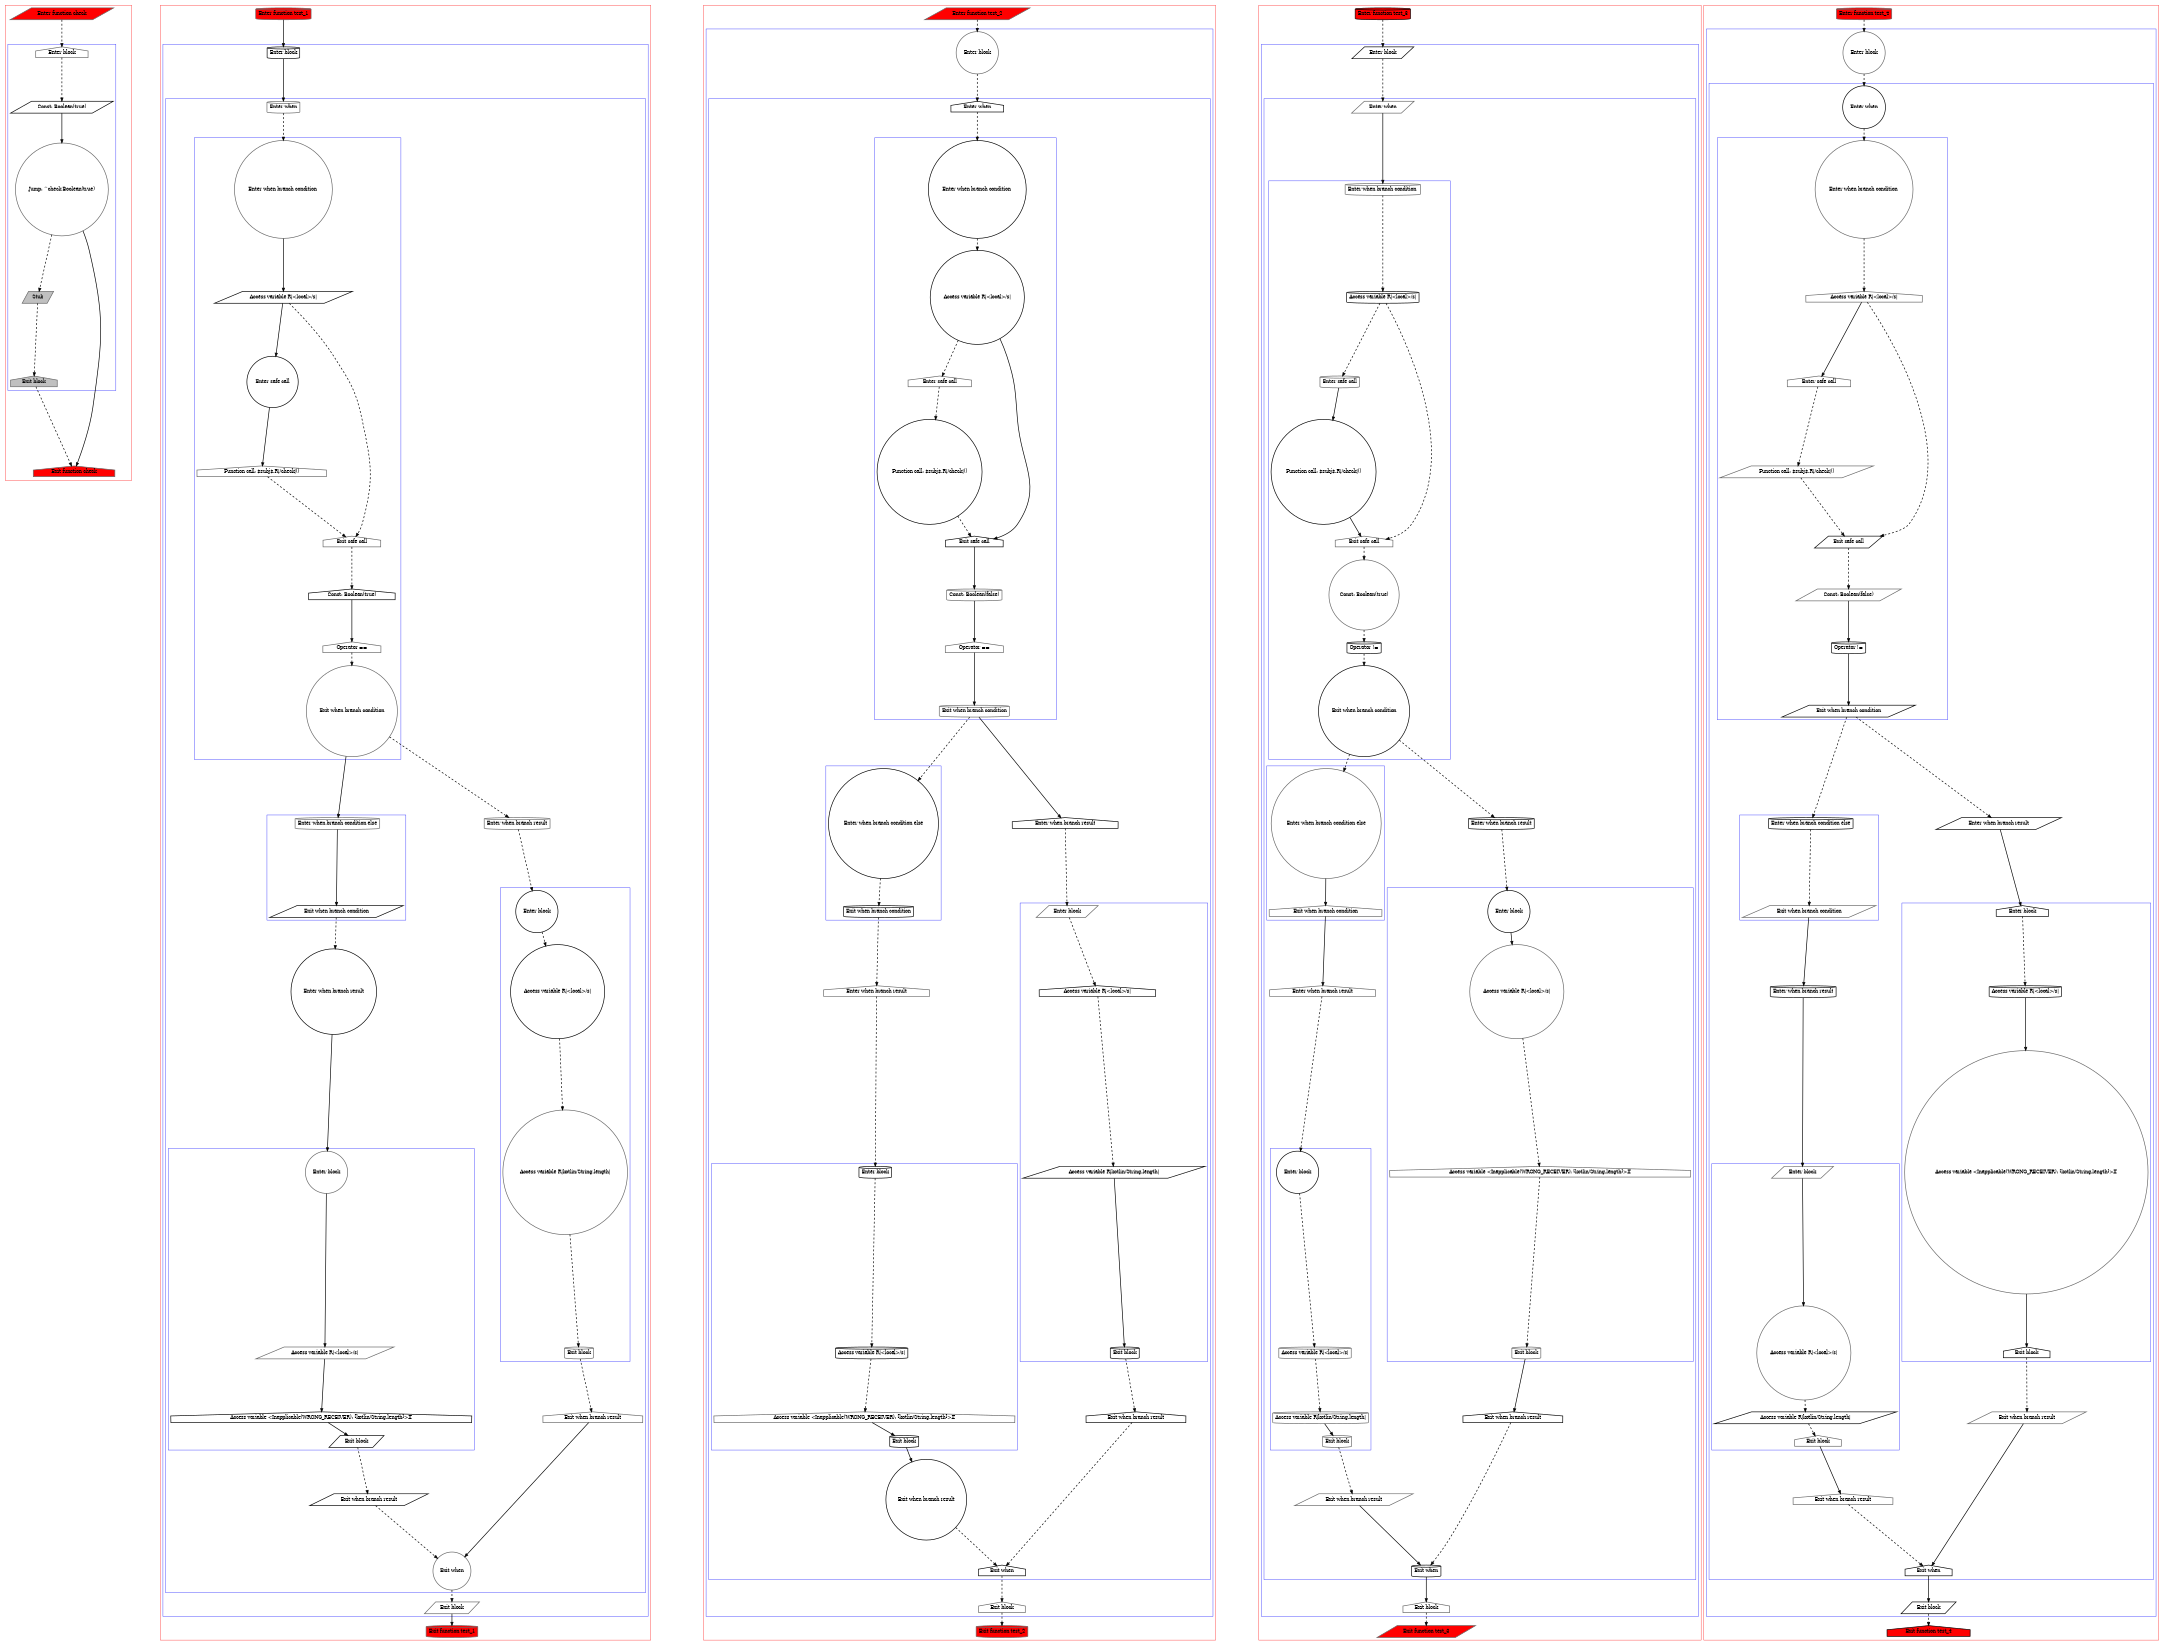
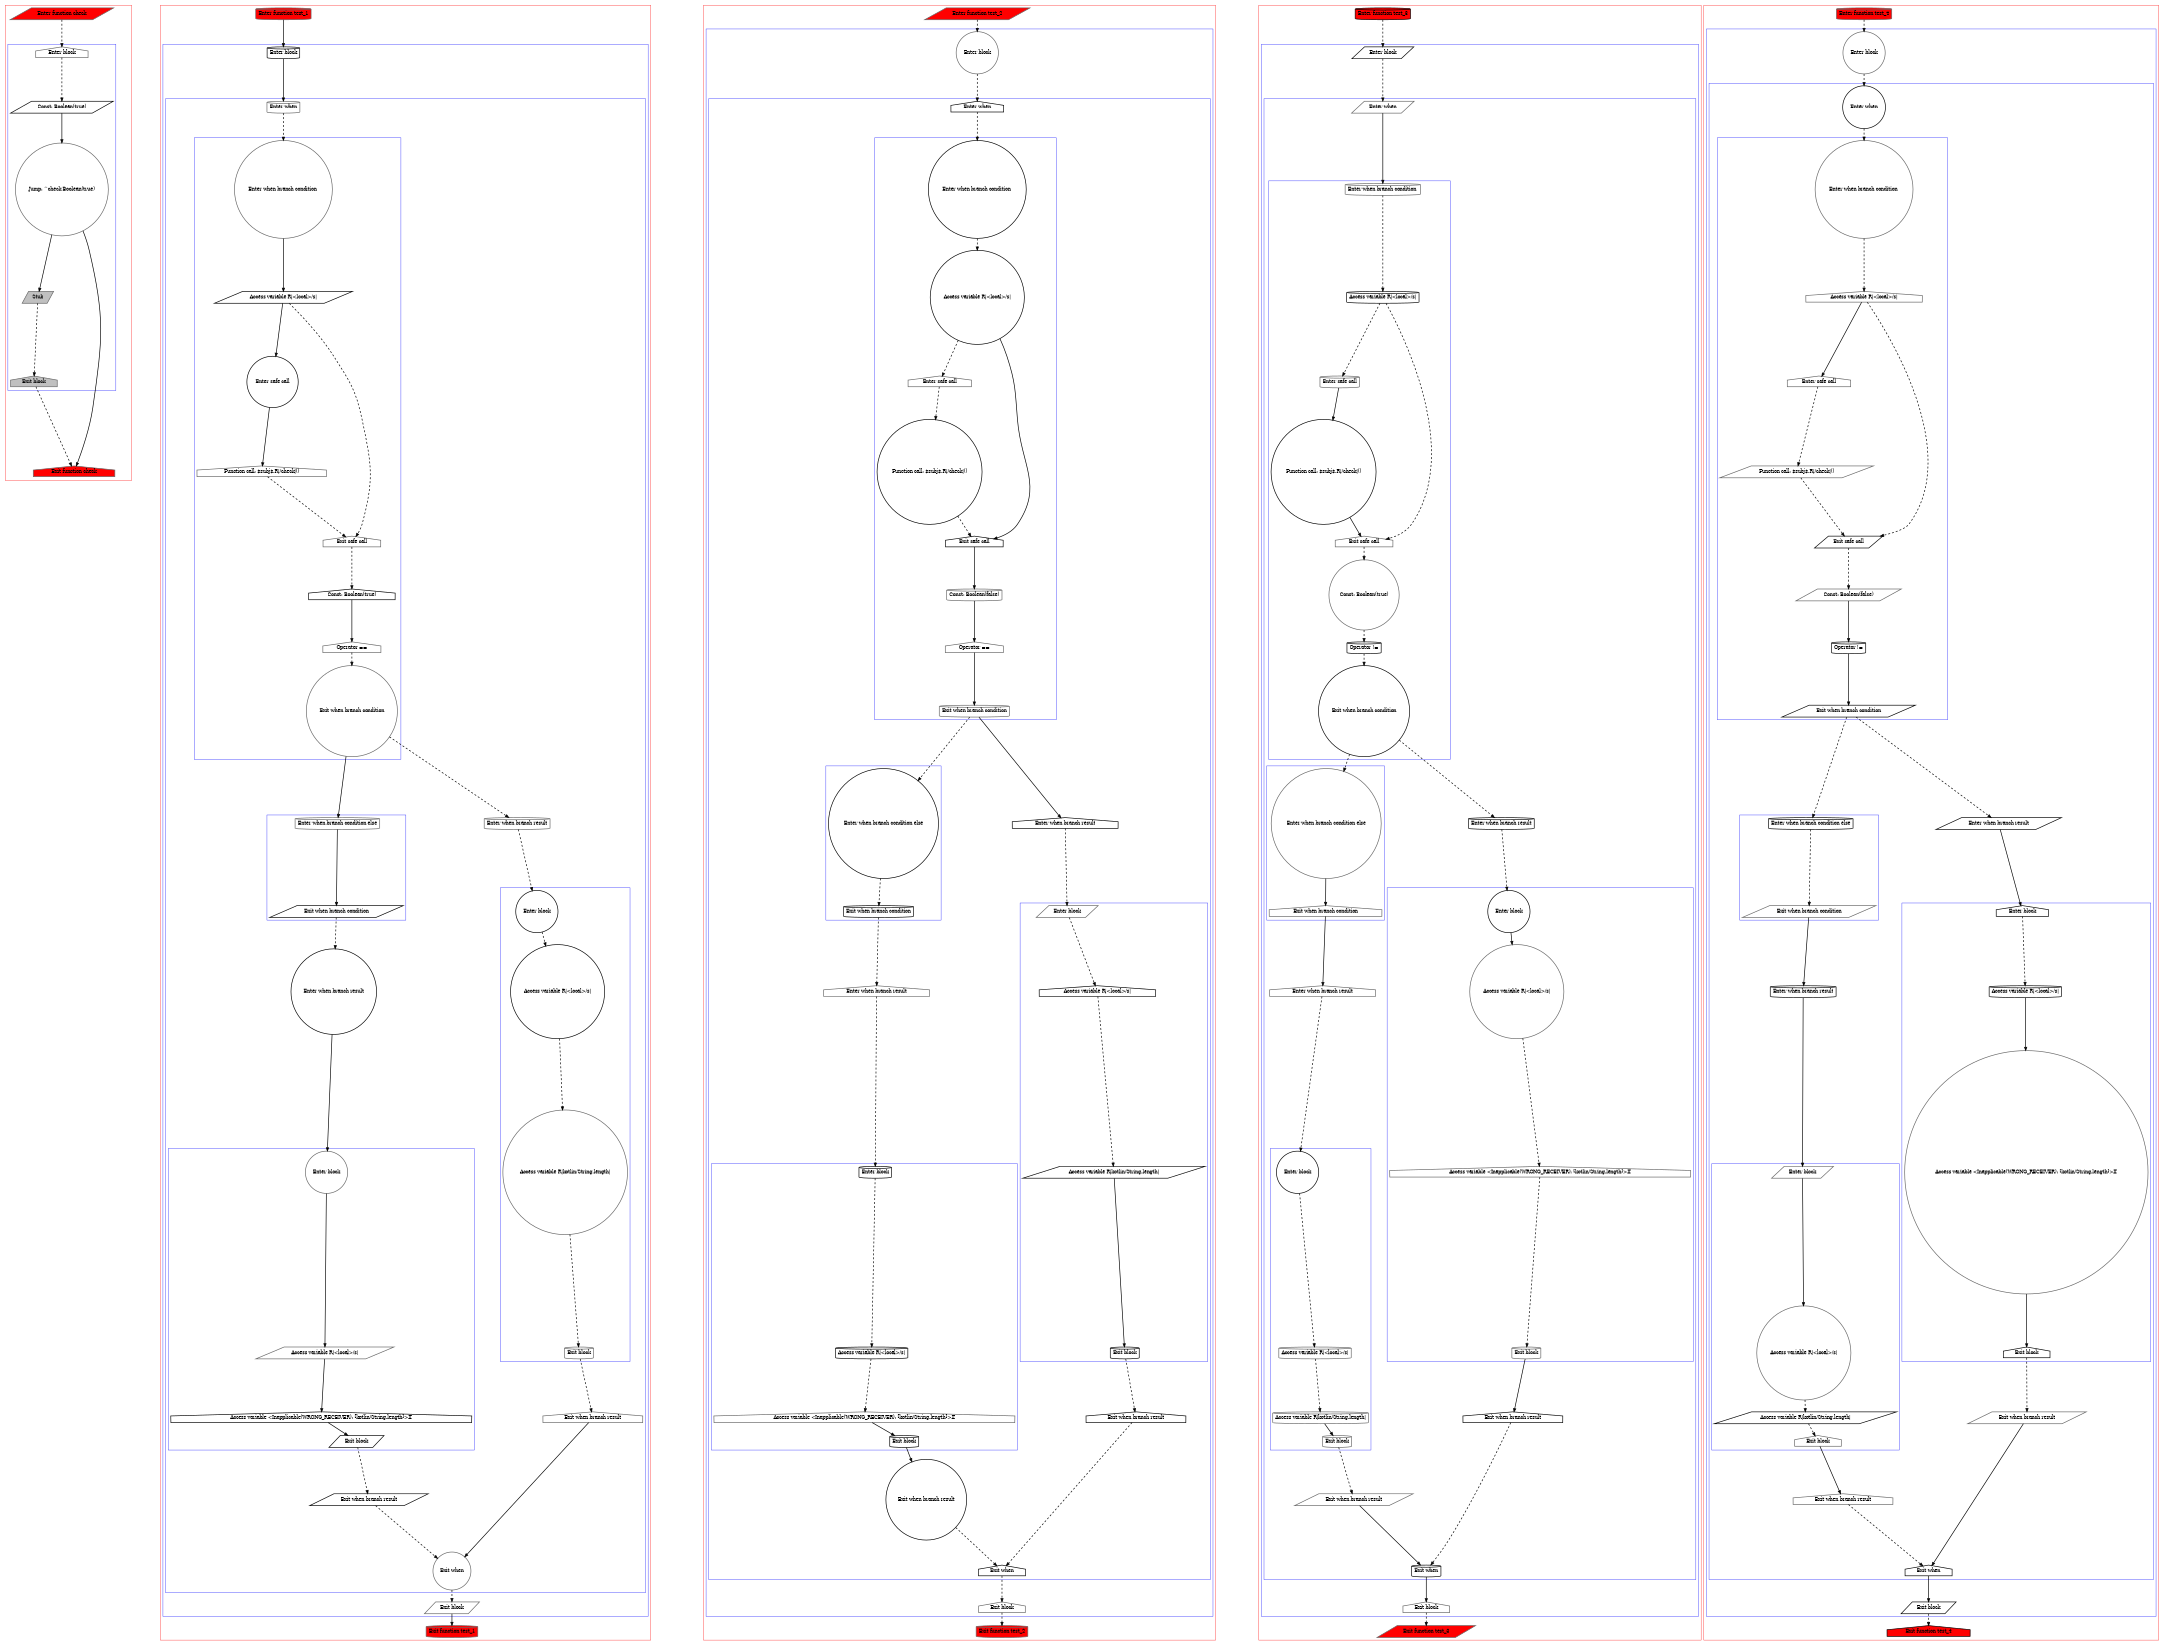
edge "Jump: ^check Boolean(true)" -> "Stub": style dashed -> solid
